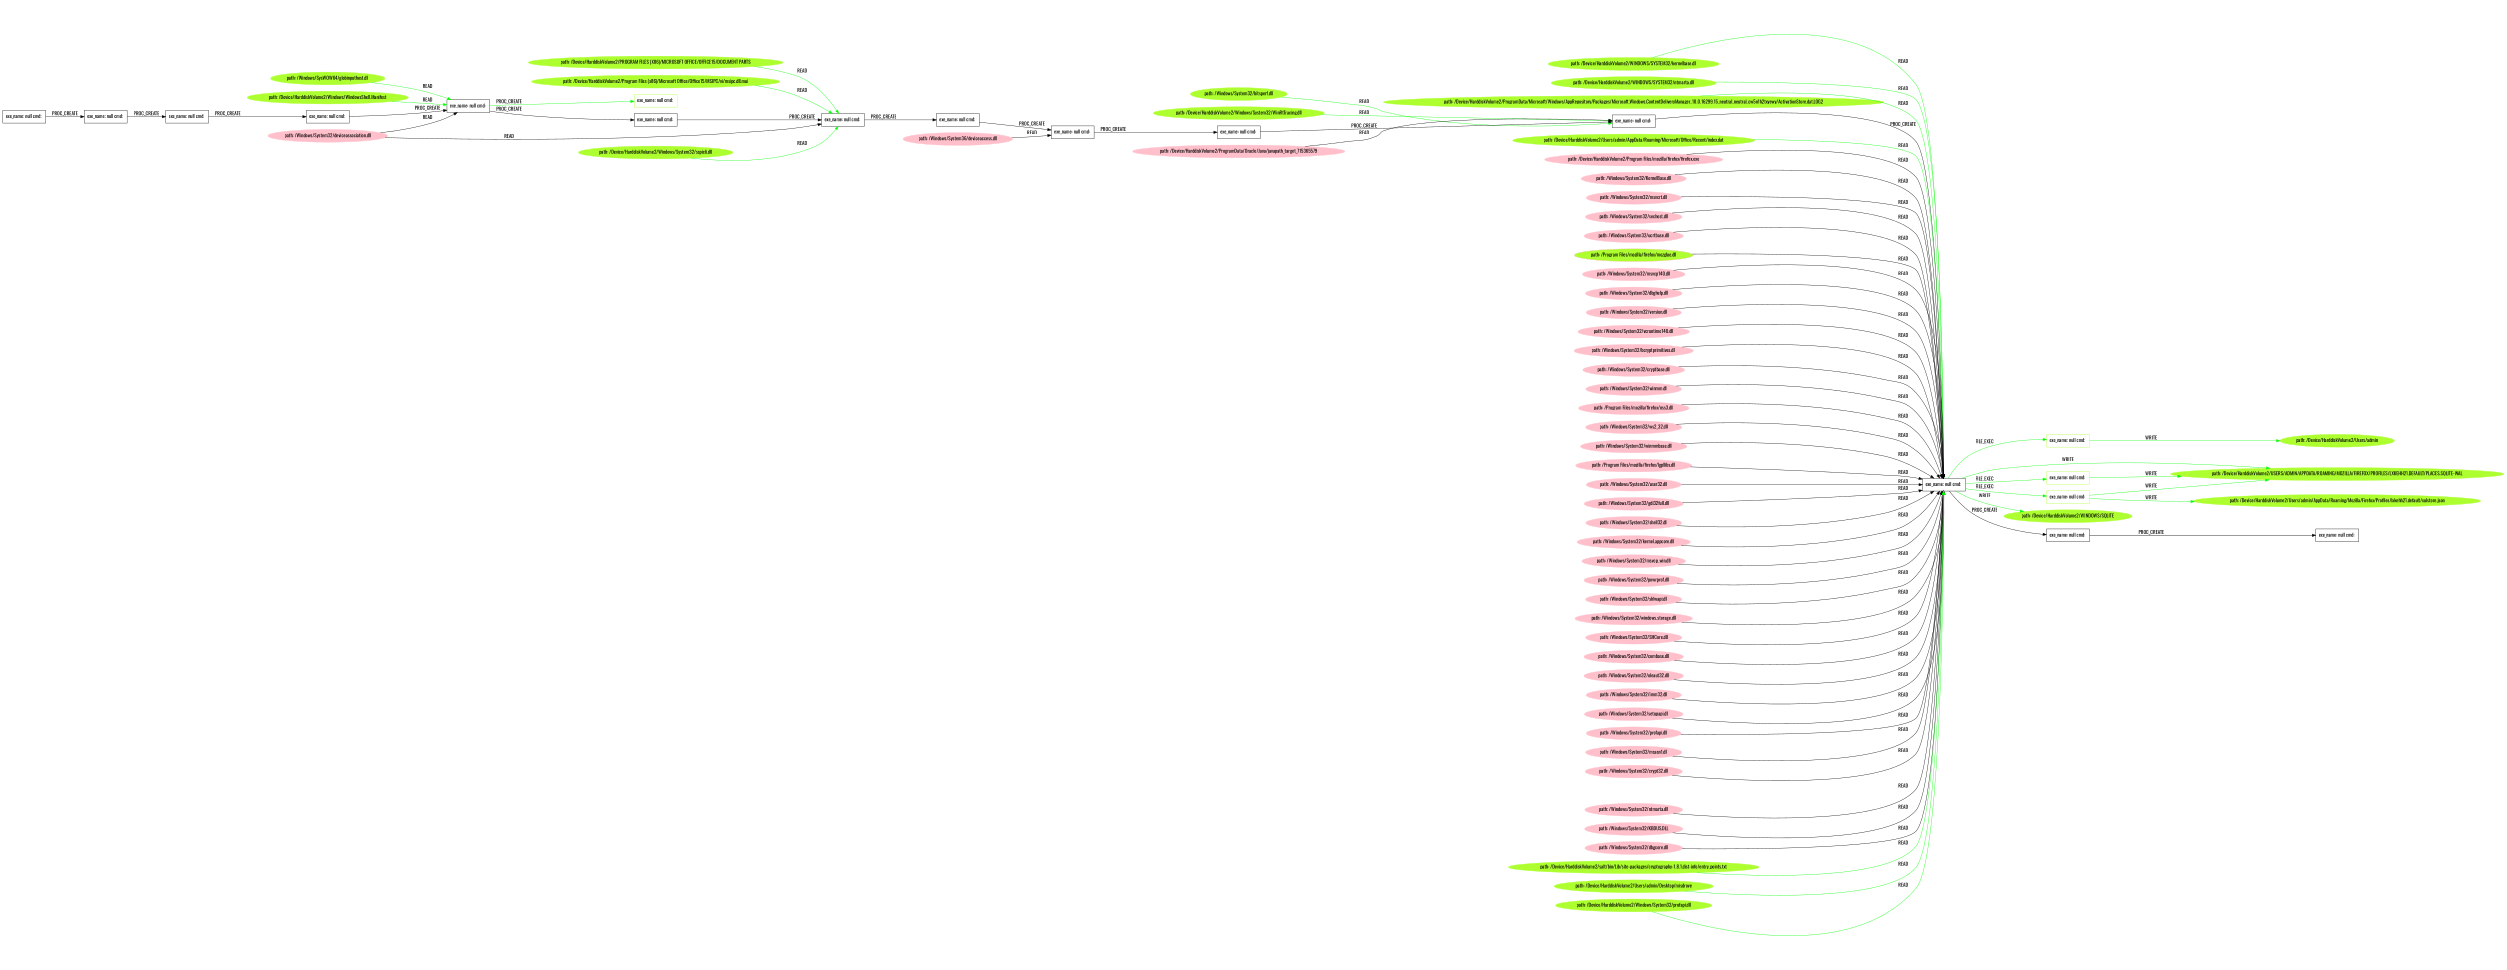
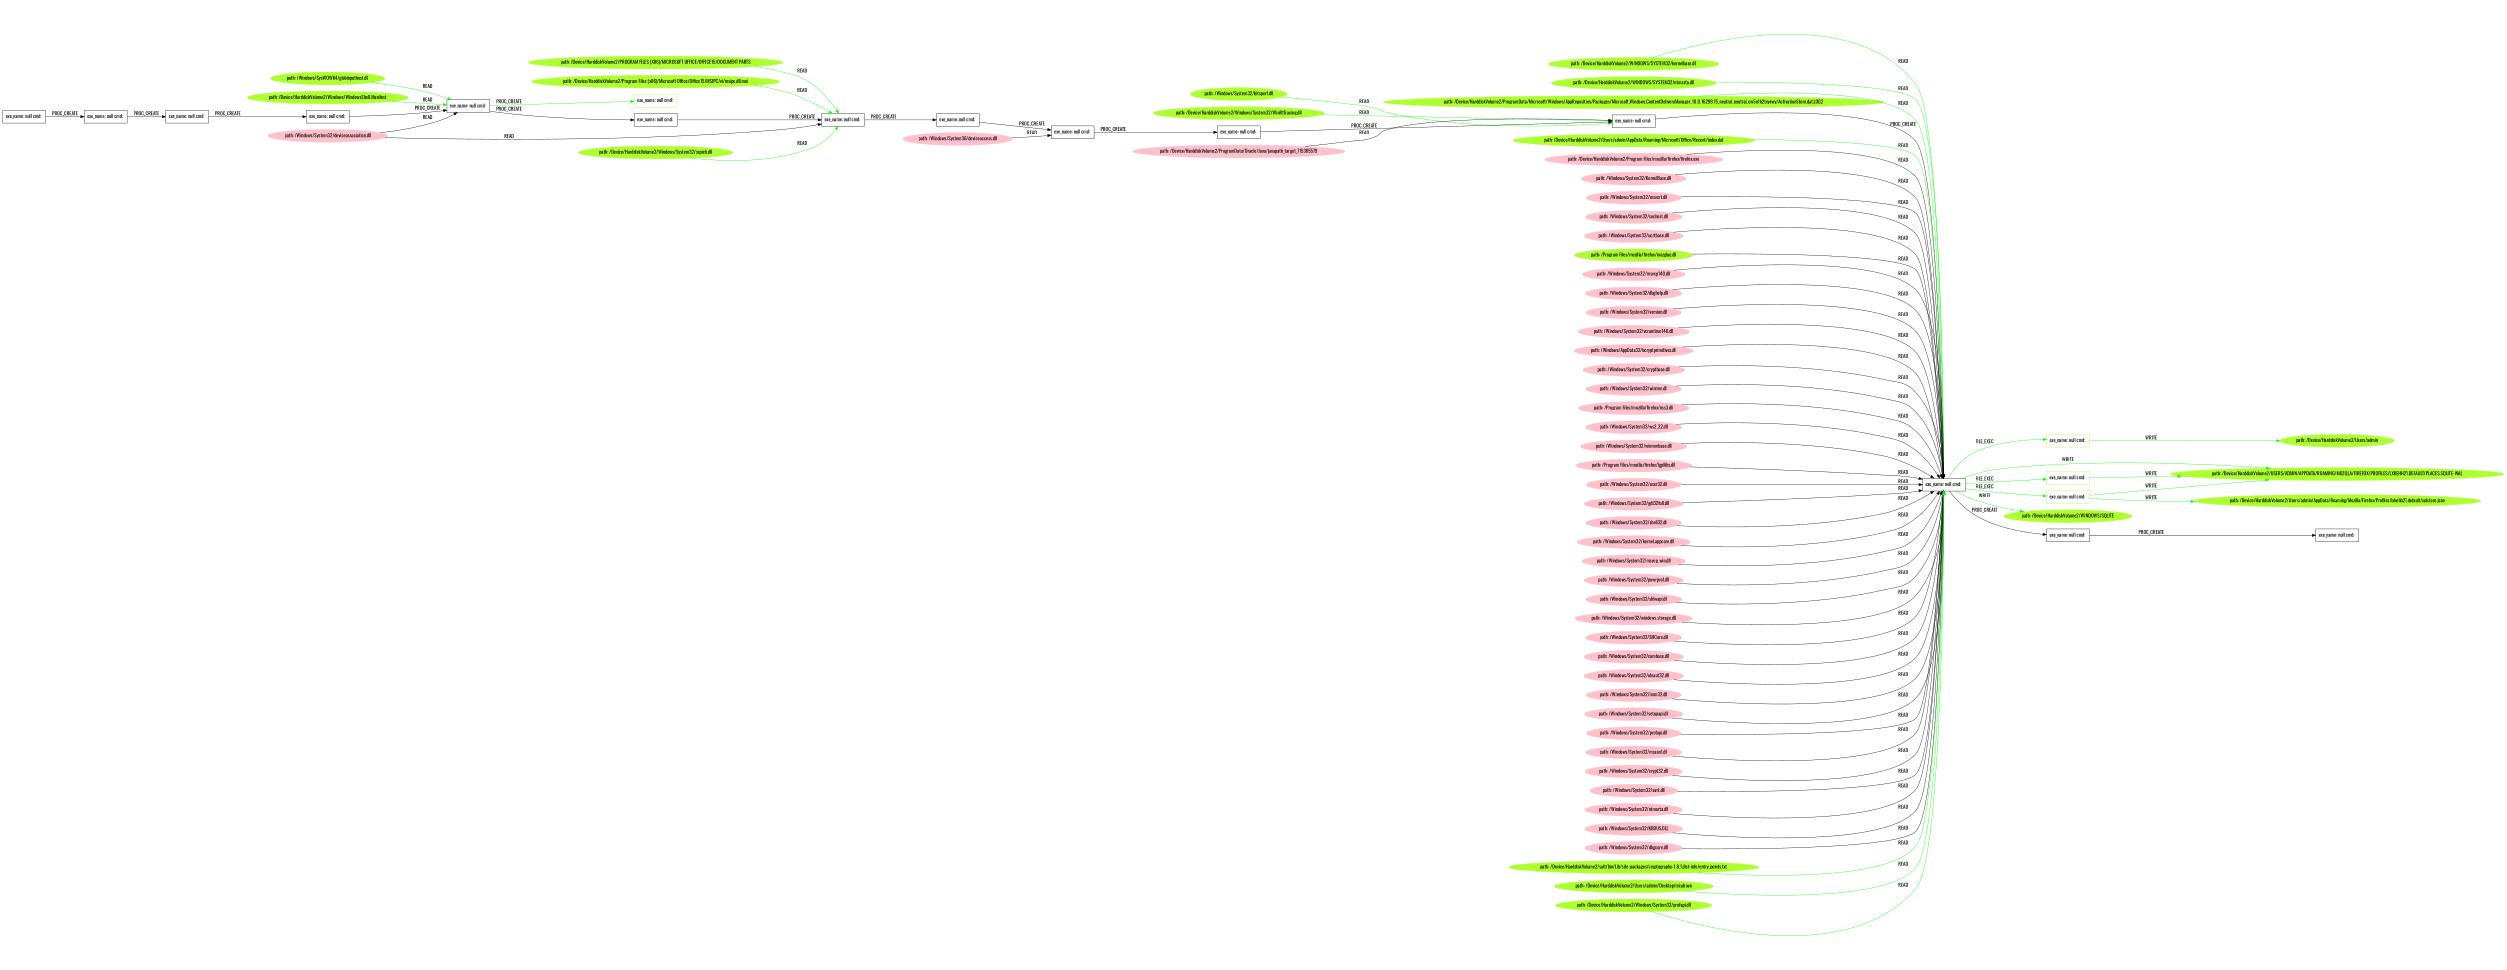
node "path: /Windows/System32/bcryptprimitives.dll": label "path: /Windows/System32/bcryptprimitives.dll" -> "path: /Windows/AppData32/bcryptprimitives.dll"
node "path: /Windows/System32/avrt.dll": added
